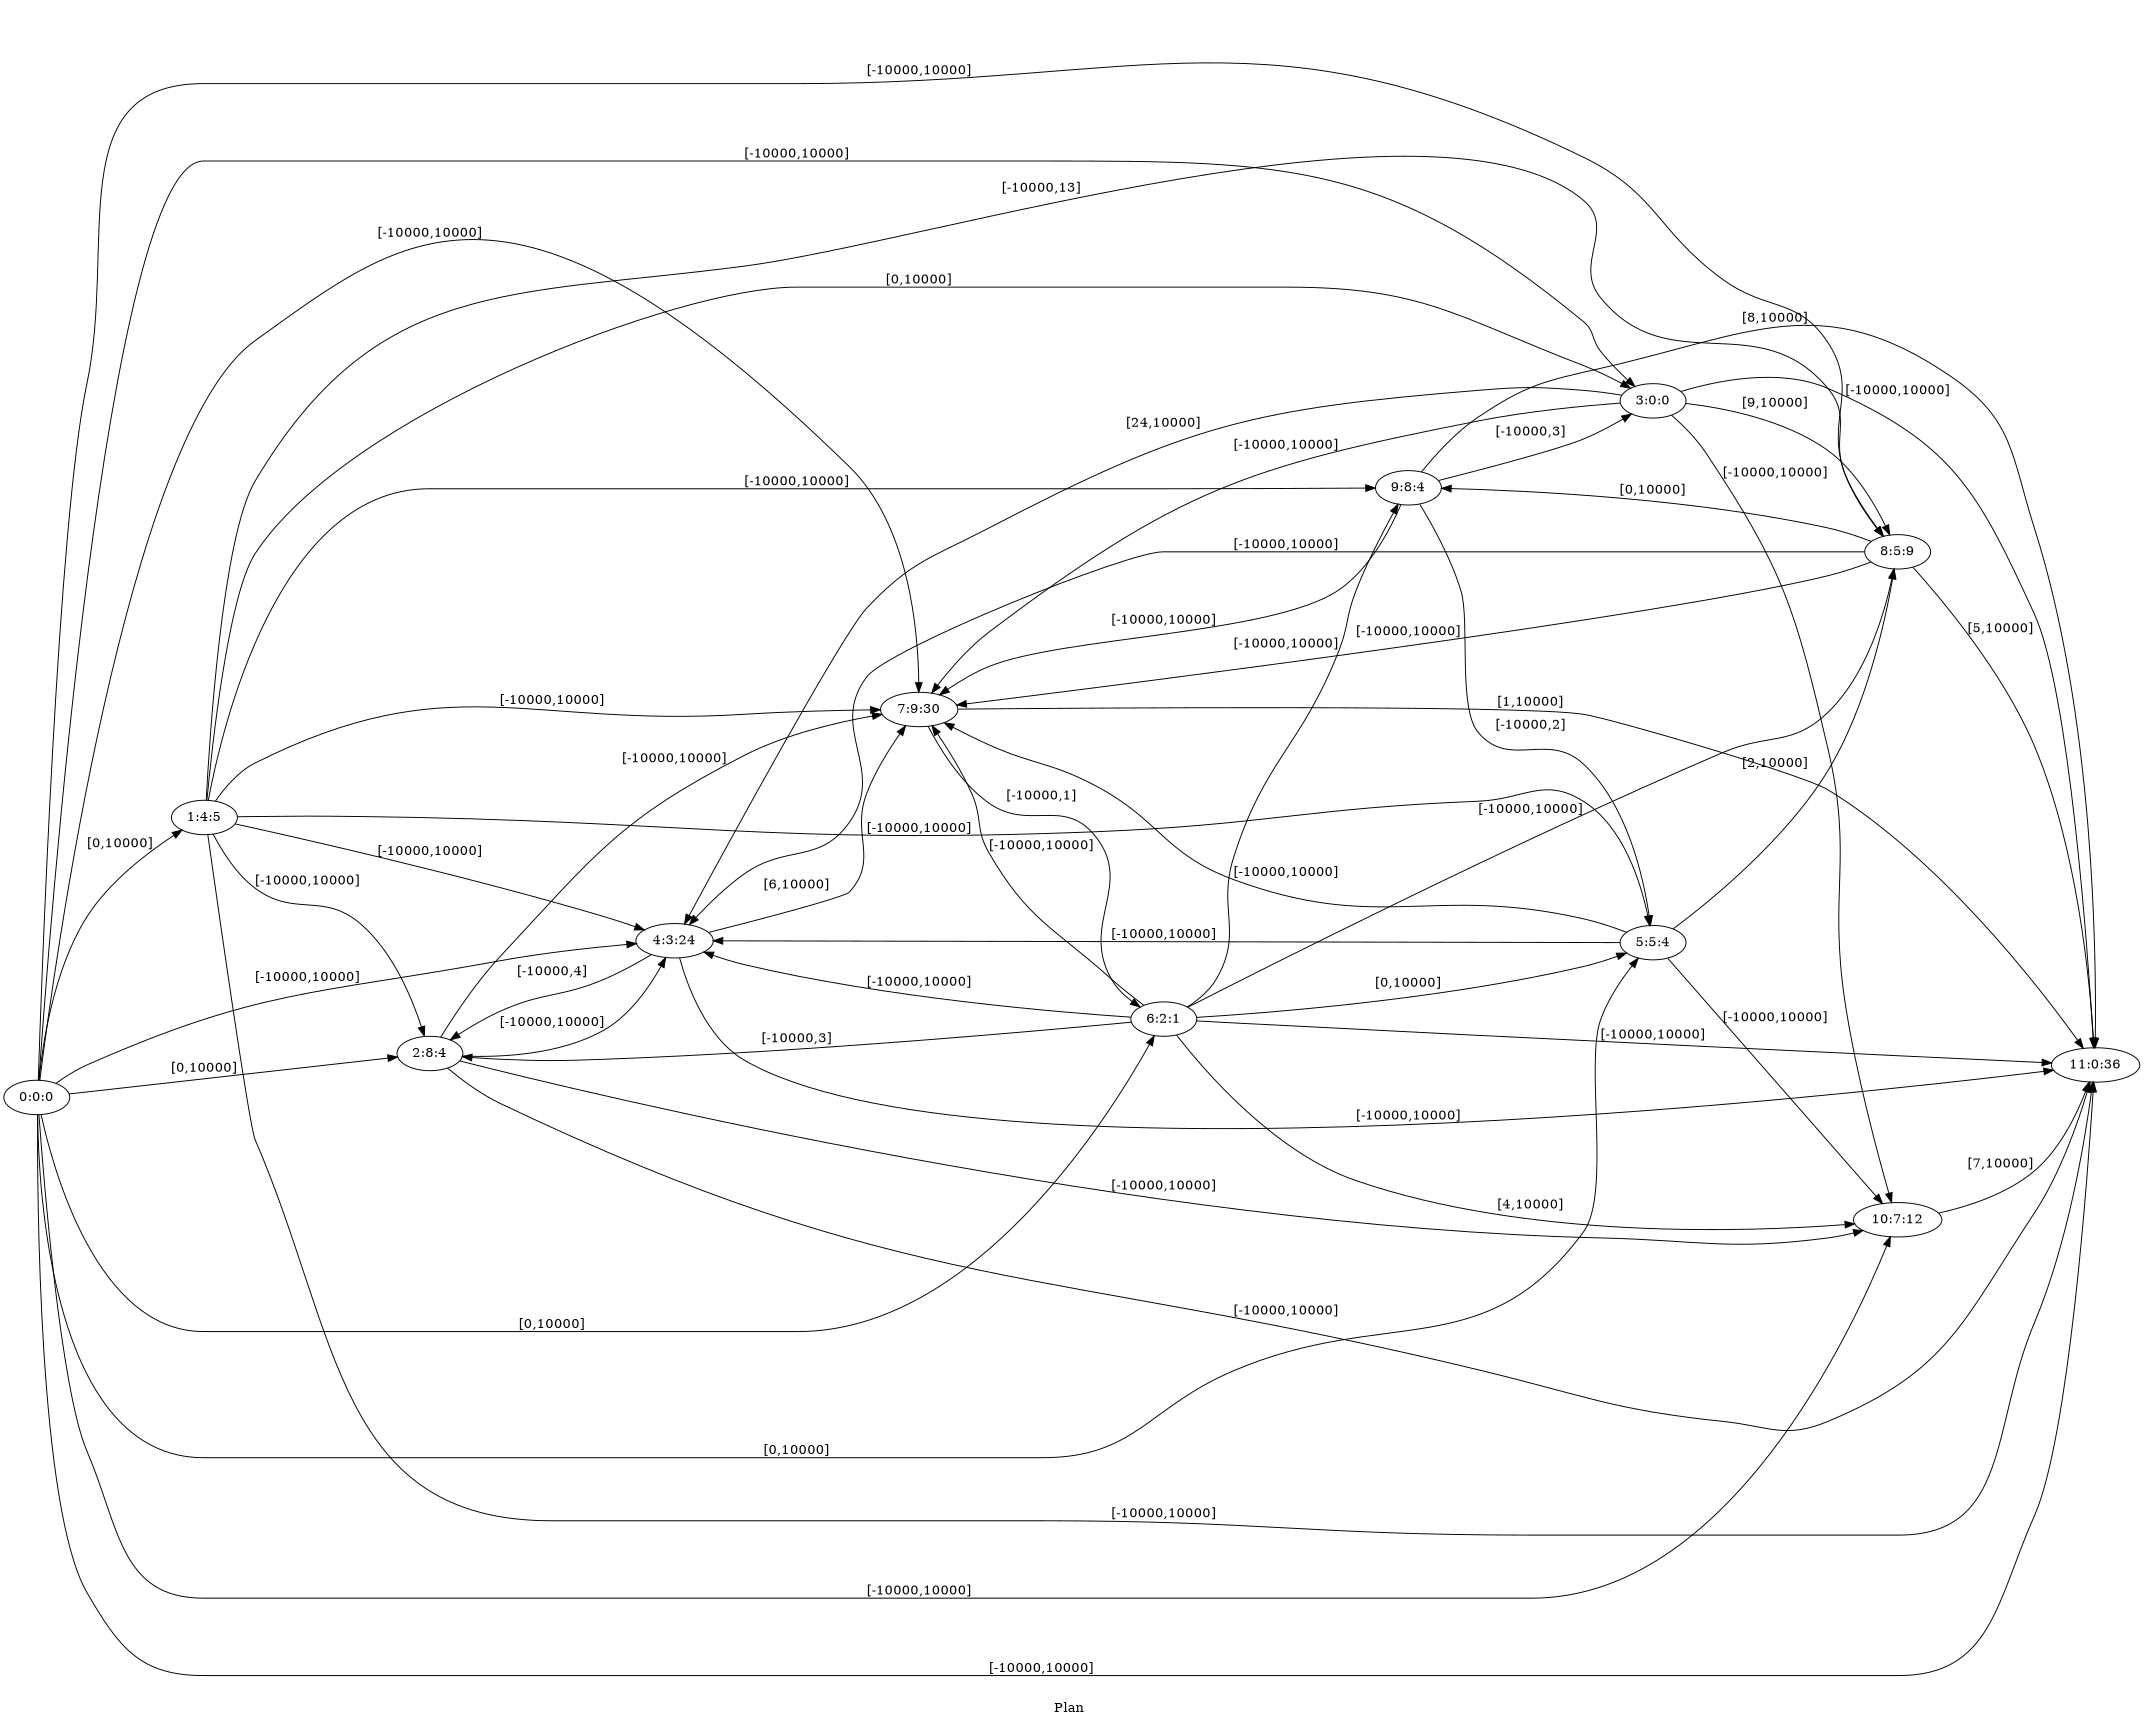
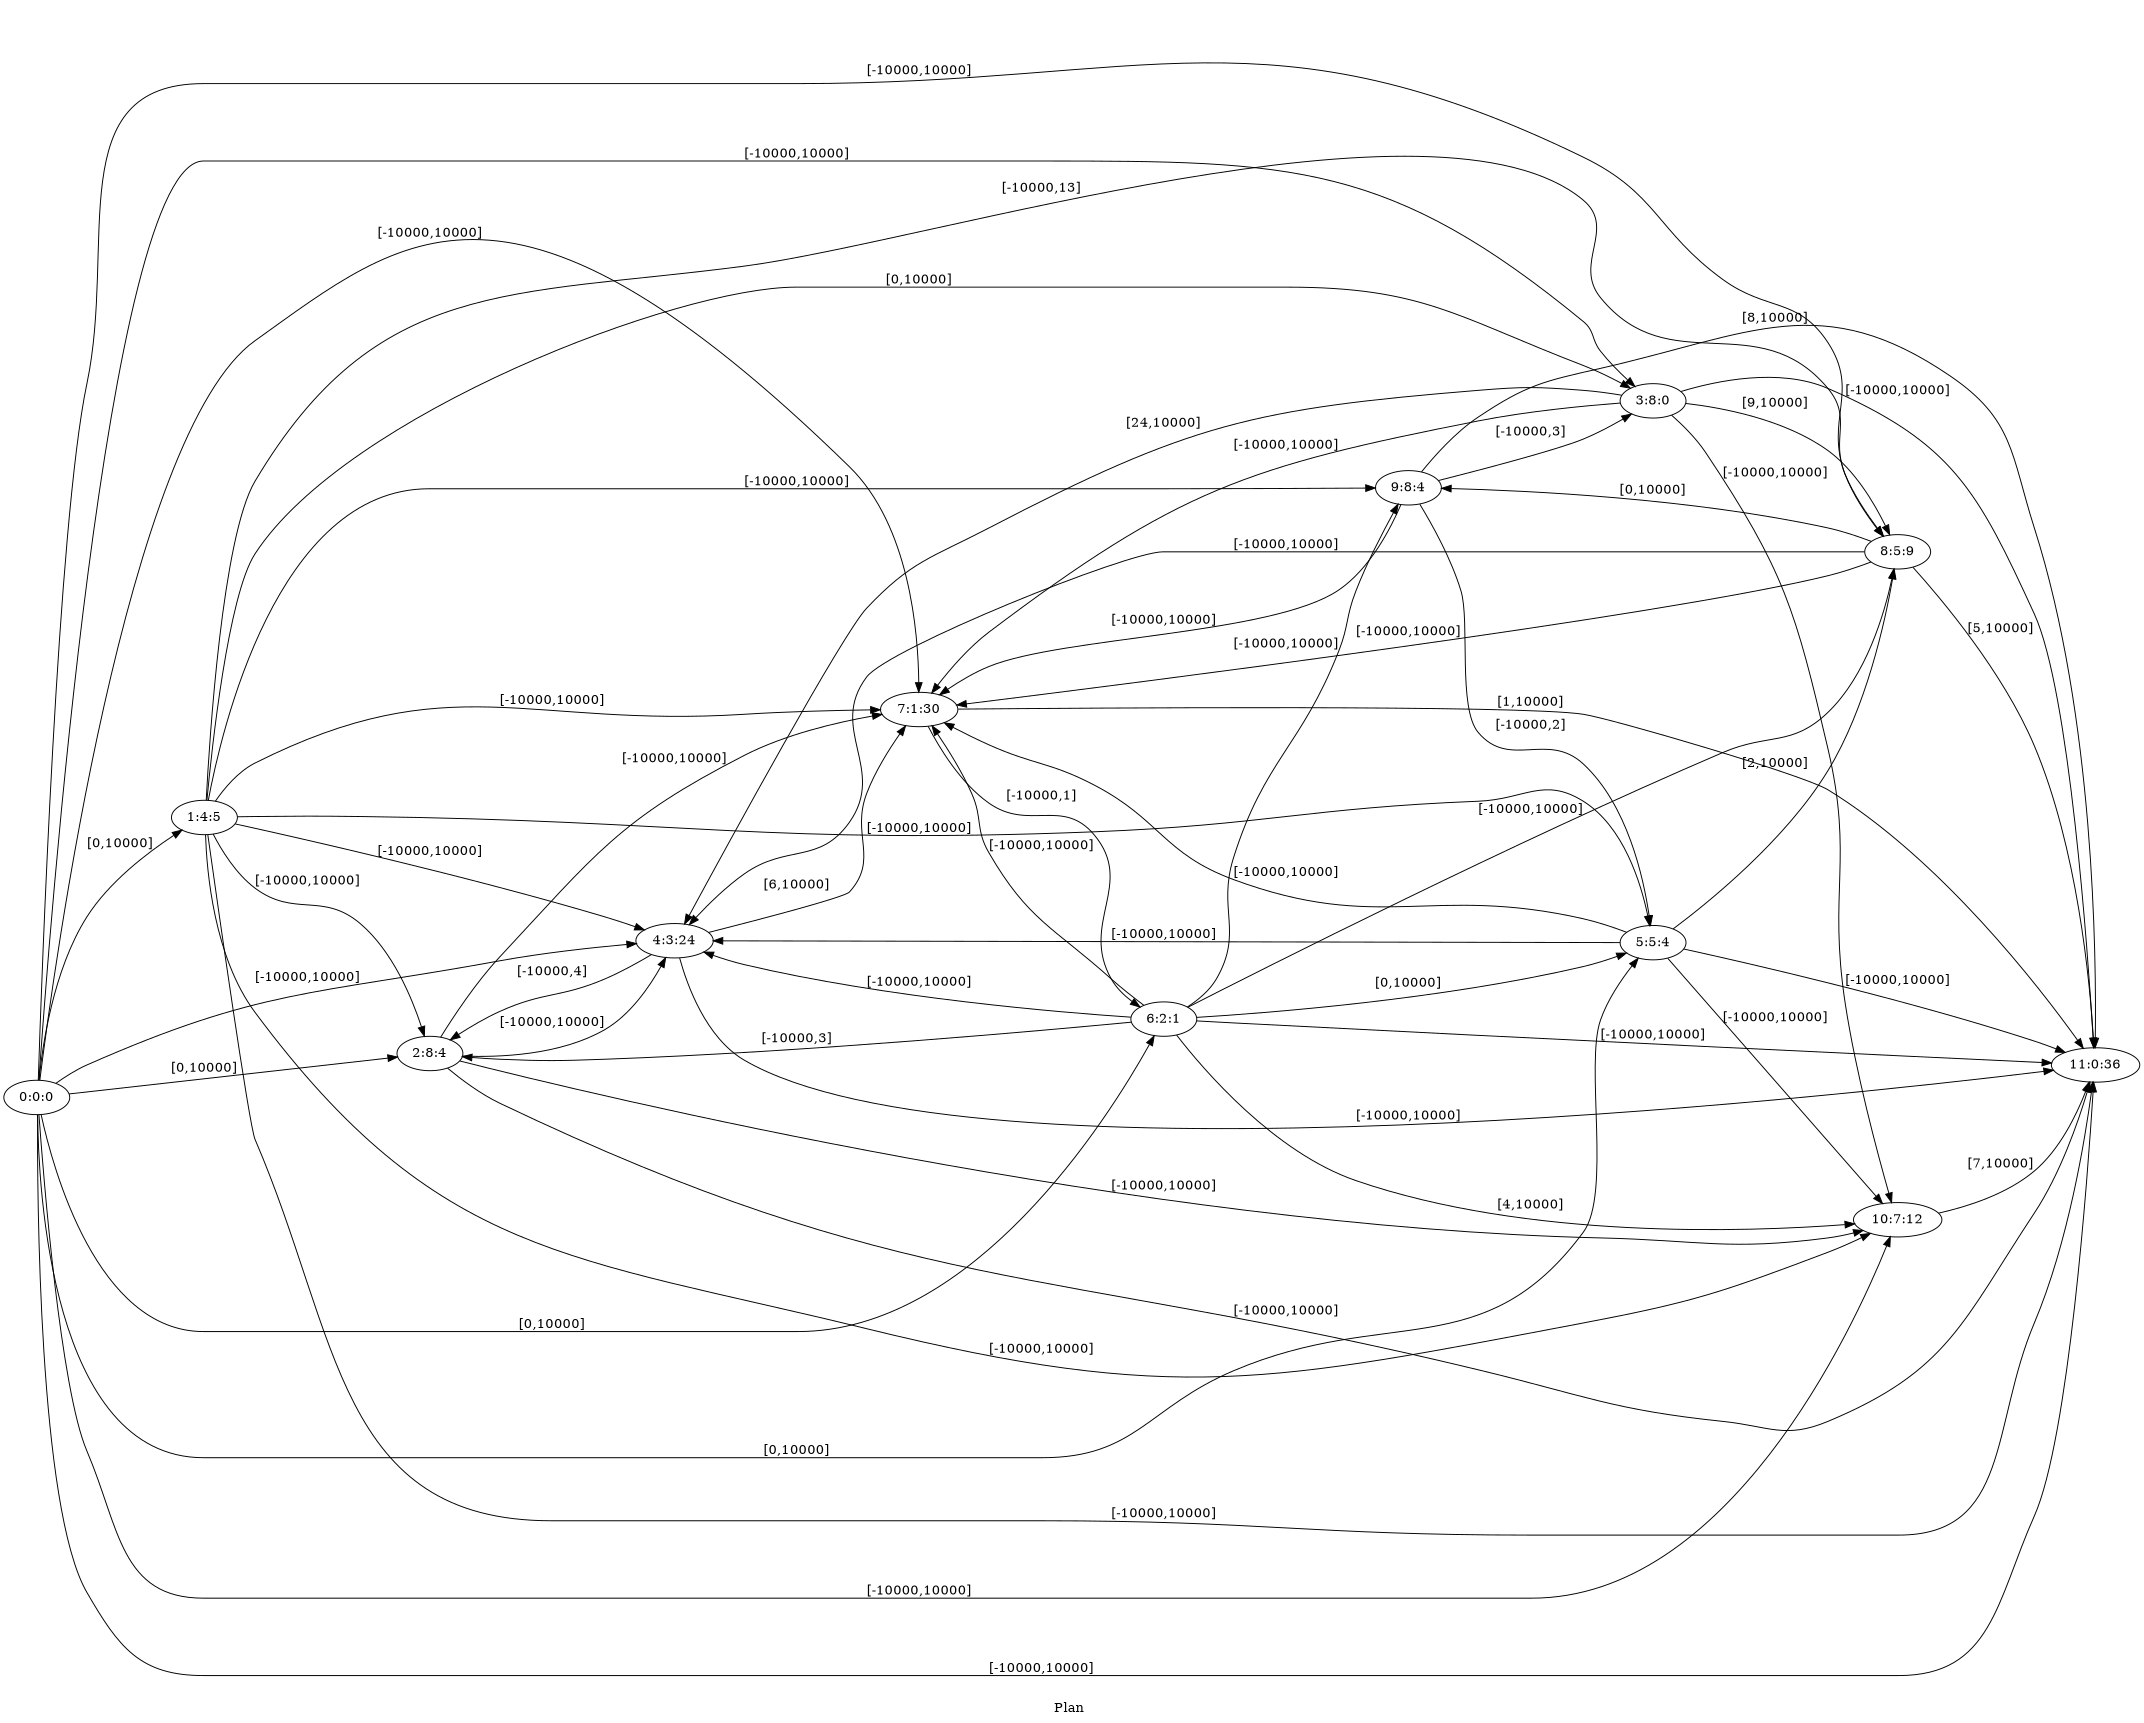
node "3:0:0": label "3:0:0" -> "3:8:0"
node "7:9:30": label "7:9:30" -> "7:1:30"
edge "5:5:4" -> "11:0:36": added, label "[-10000,10000]"
edge "1:4:5" -> "10:7:12": added, label "[-10000,10000]"
